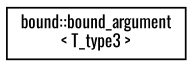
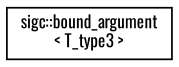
node "bound::bound_argument < T_type3 >": label "bound::bound_argument < T_type3 >" -> "sigc::bound_argument < T_type3 >"
